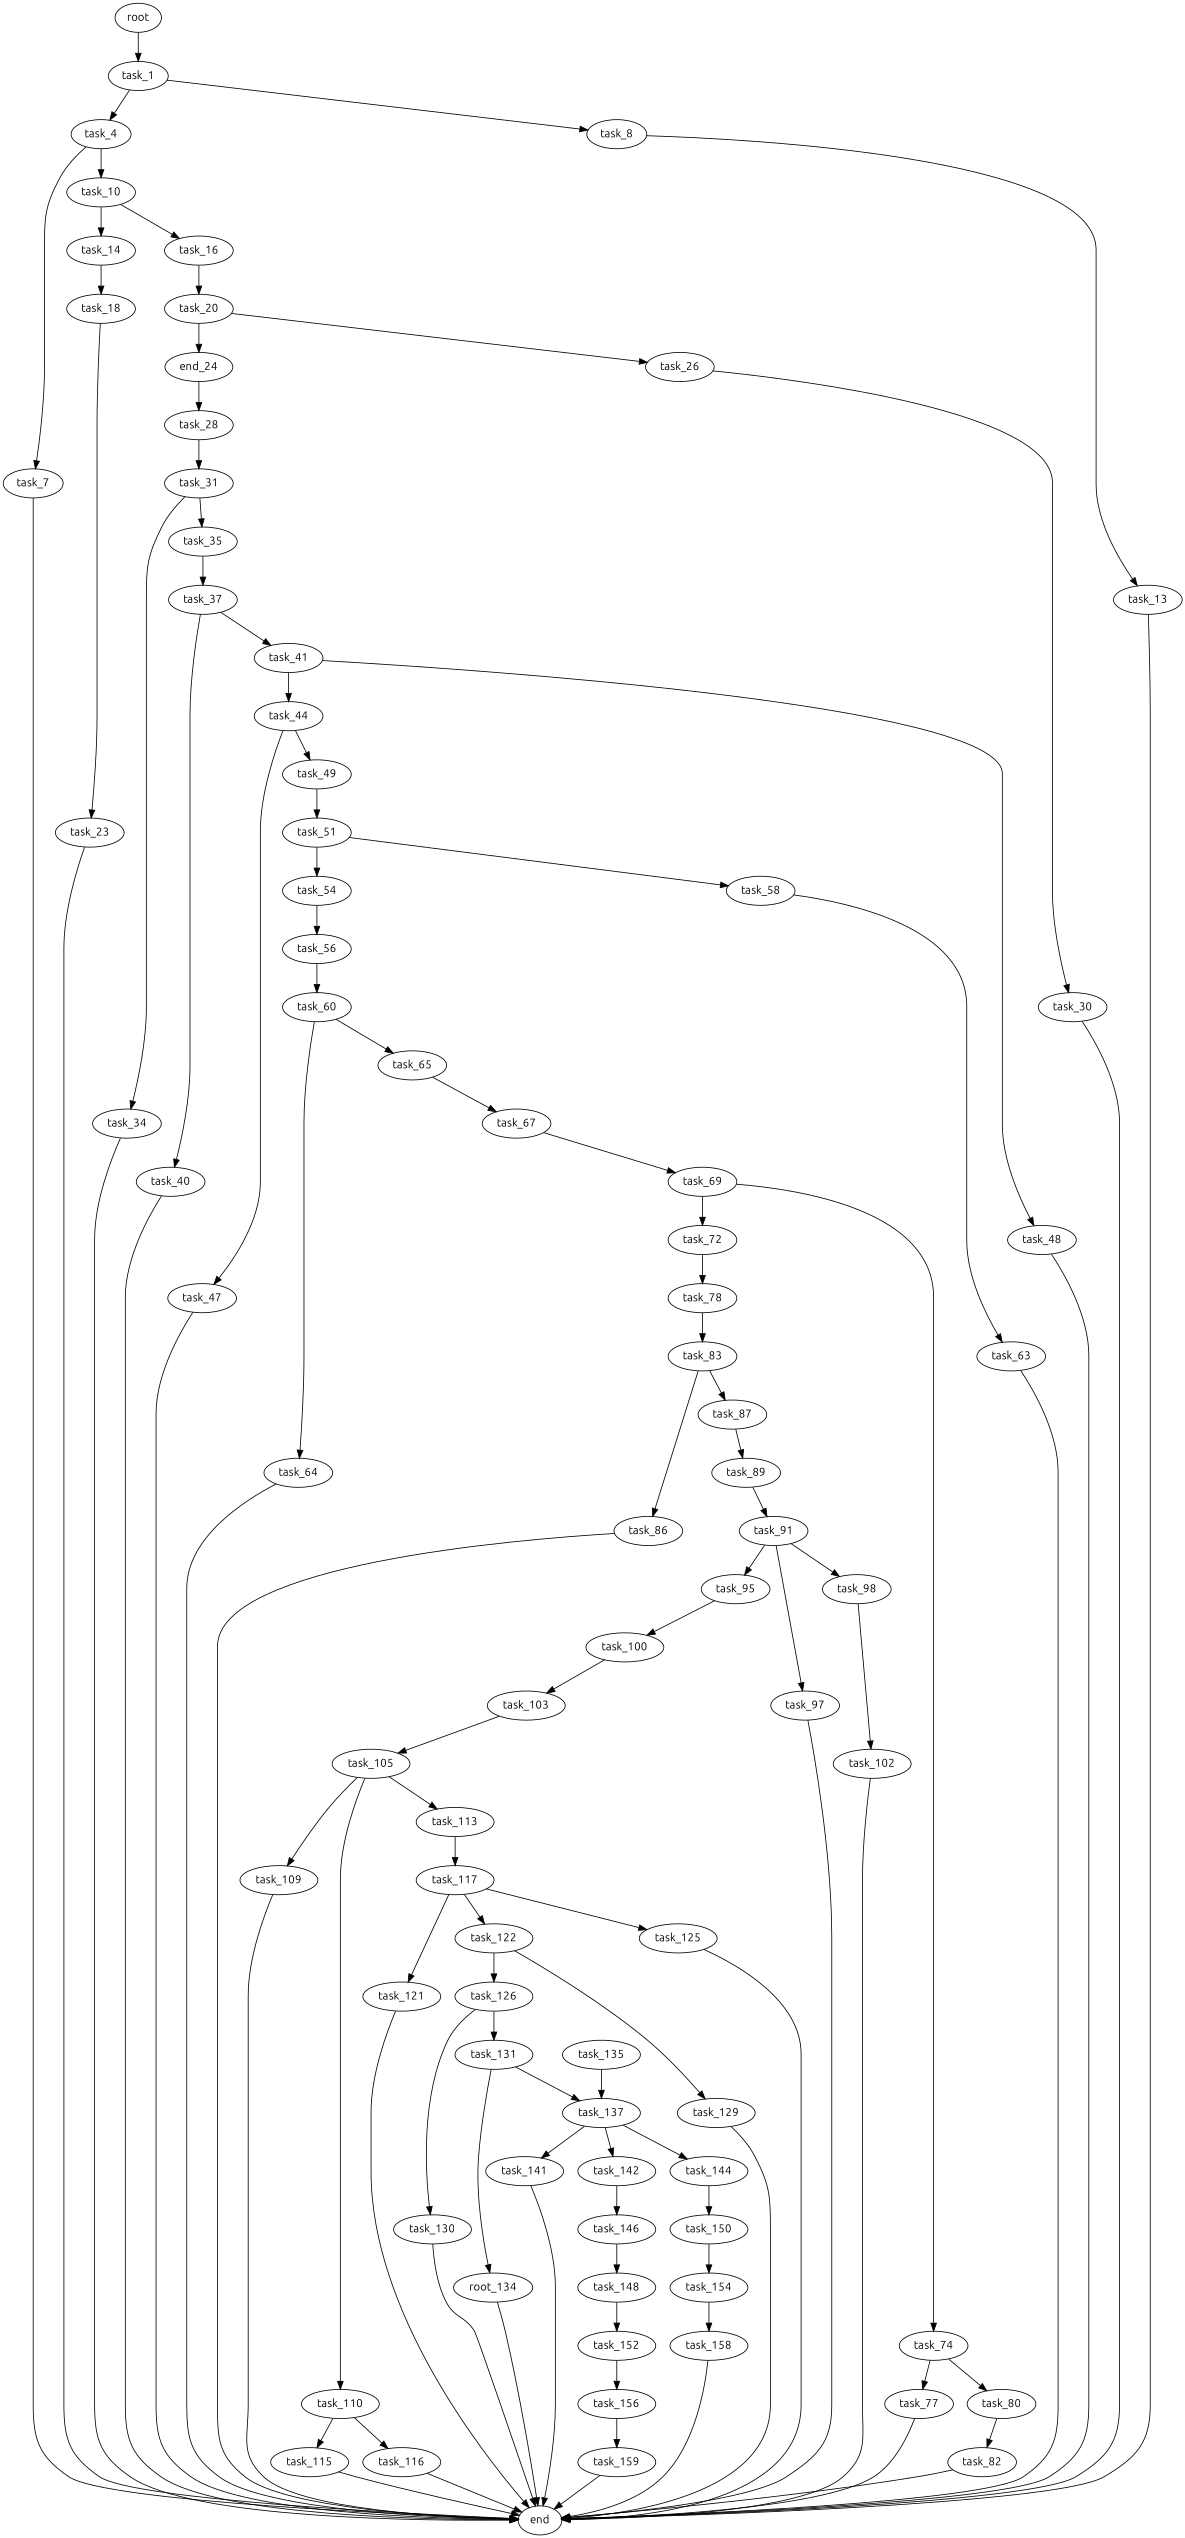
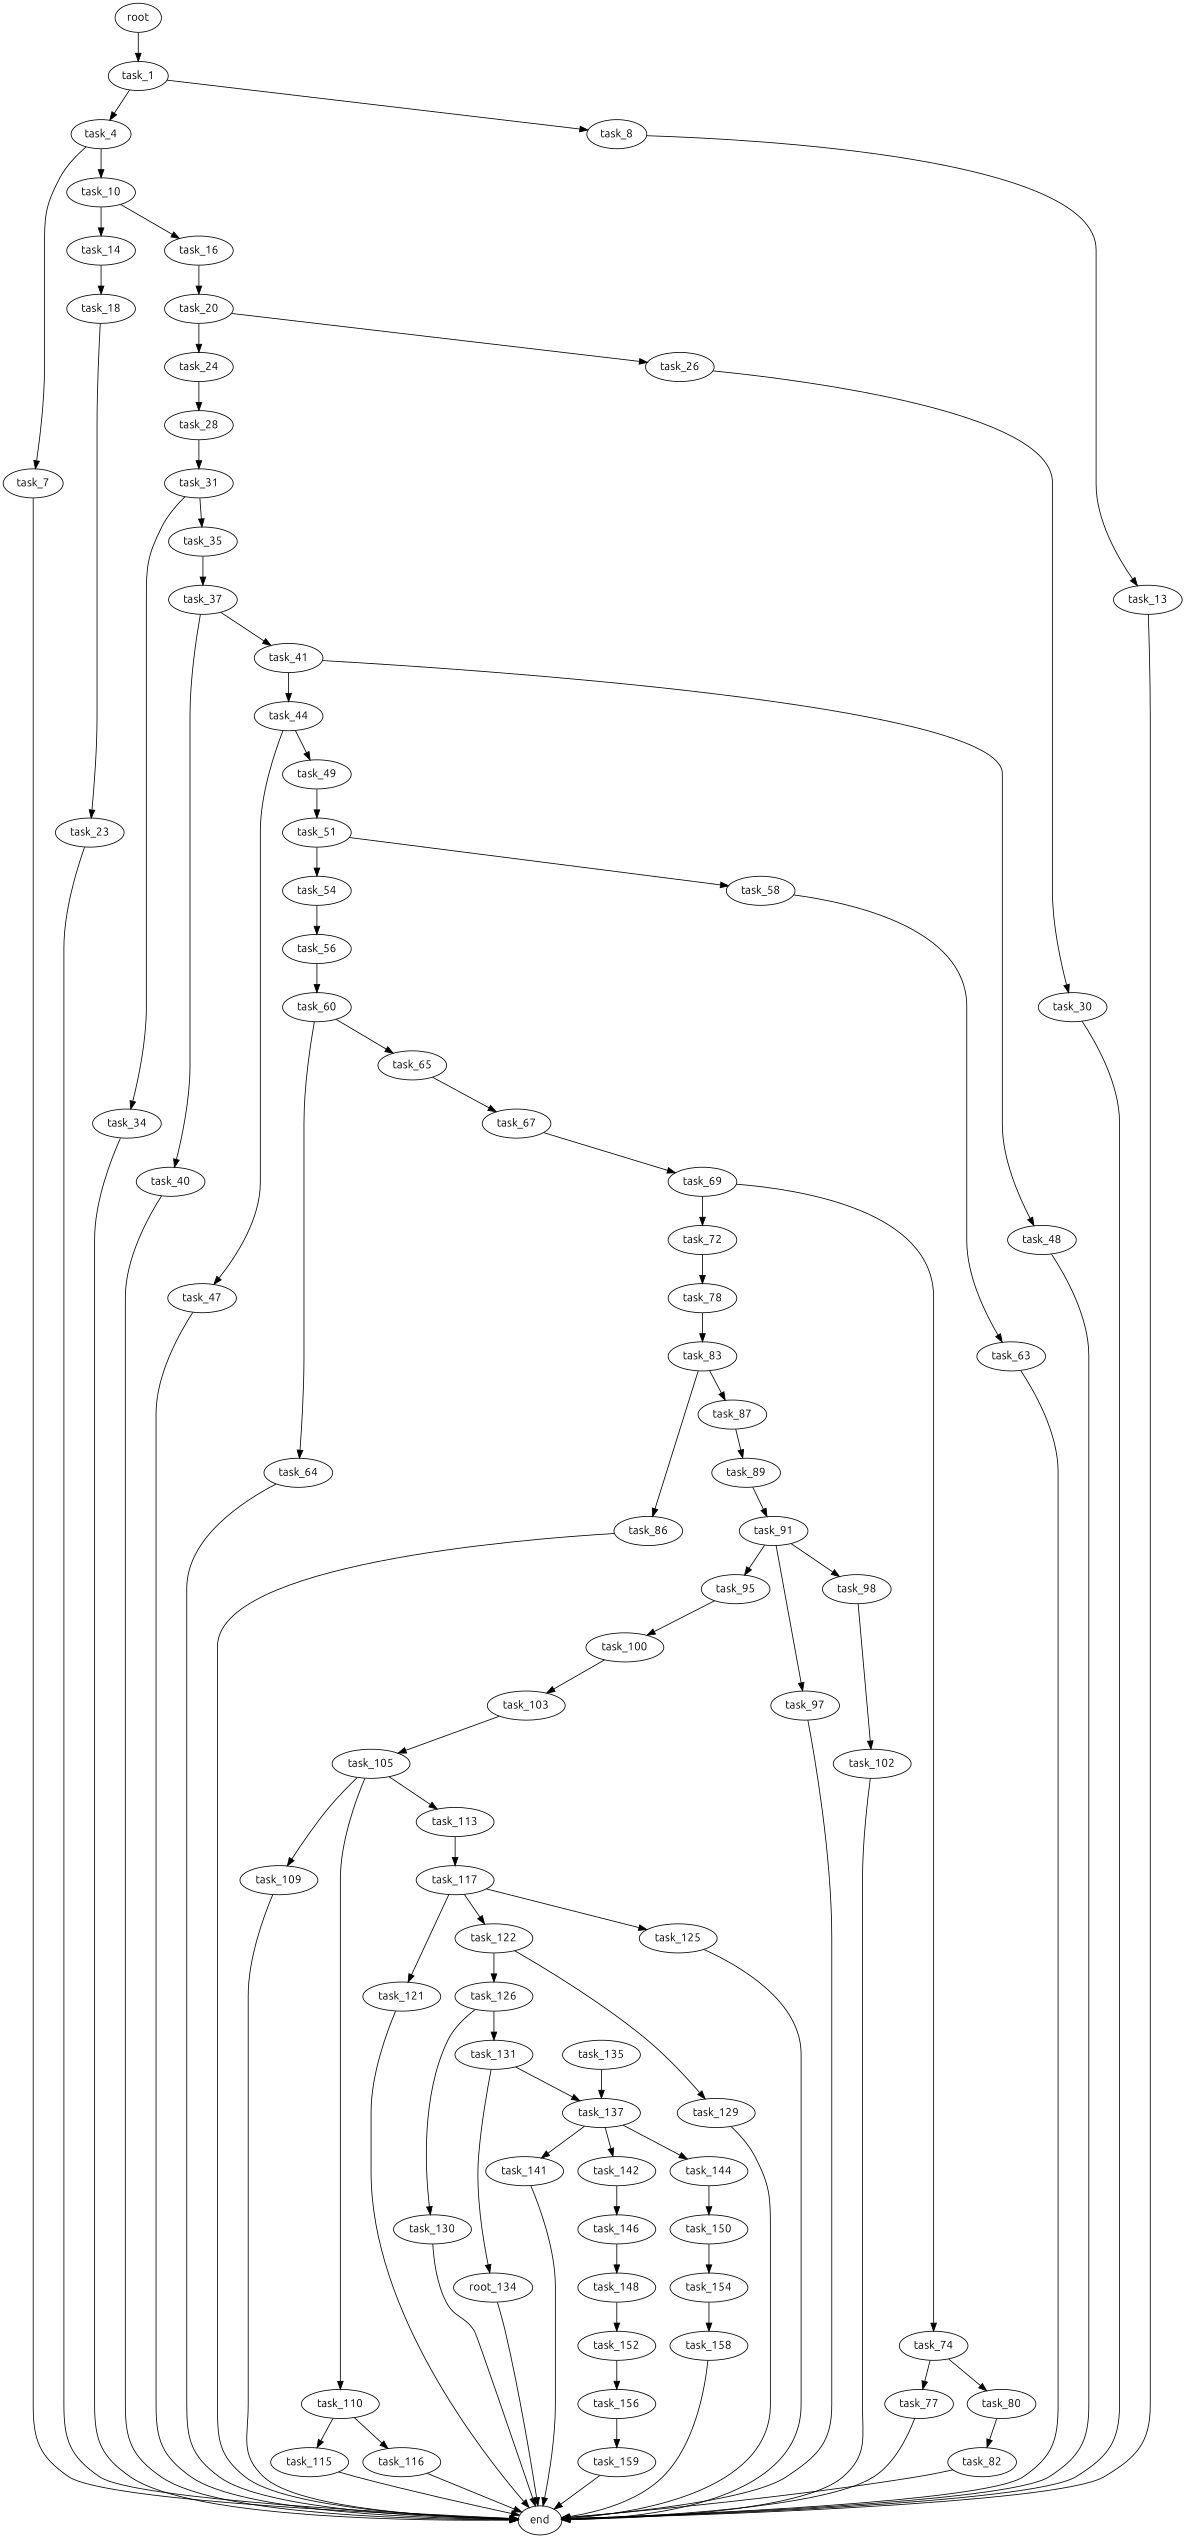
node "end_24": label "end_24" -> "task_24"
